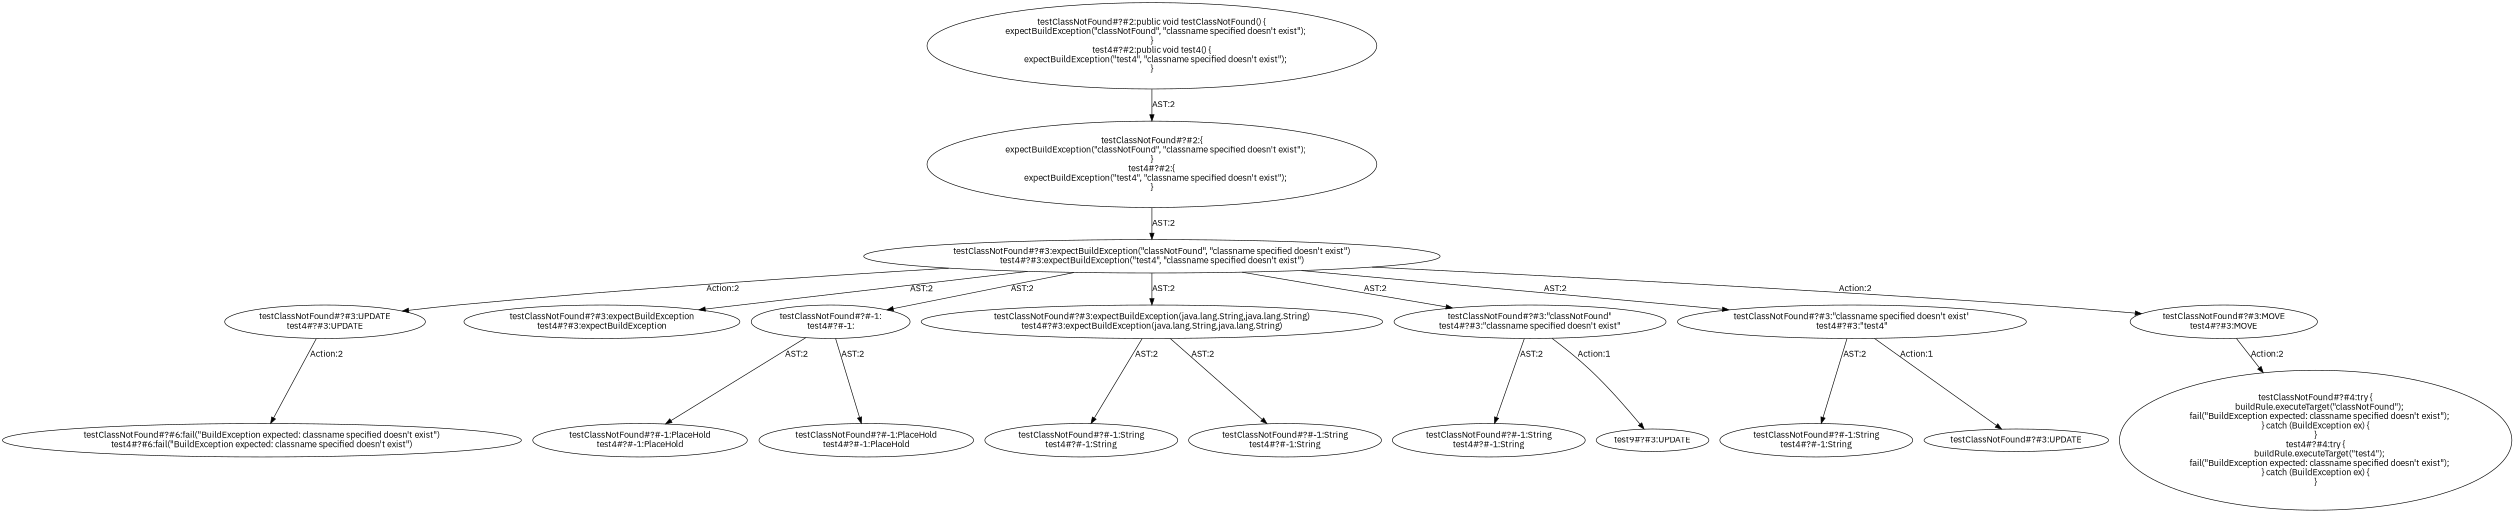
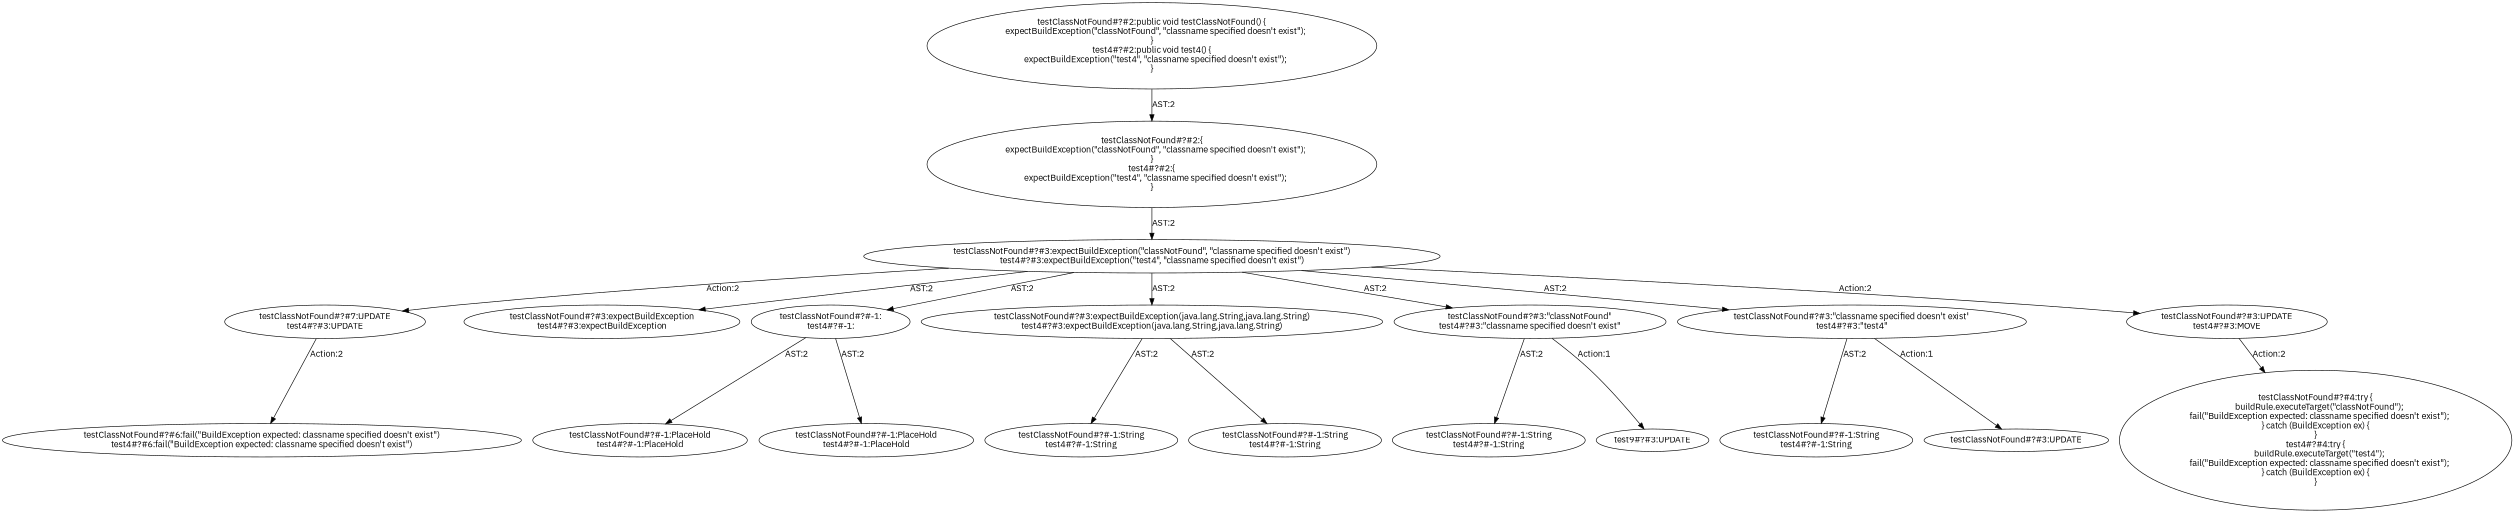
node "testClassNotFound#?#3:UPDATE test4#?#3:UPDATE": label "testClassNotFound#?#3:UPDATE test4#?#3:UPDATE" -> "testClassNotFound#?#7:UPDATE test4#?#3:UPDATE"
node "testClassNotFound#?#3:MOVE test4#?#3:MOVE": label "testClassNotFound#?#3:MOVE test4#?#3:MOVE" -> "testClassNotFound#?#3:UPDATE test4#?#3:MOVE"
